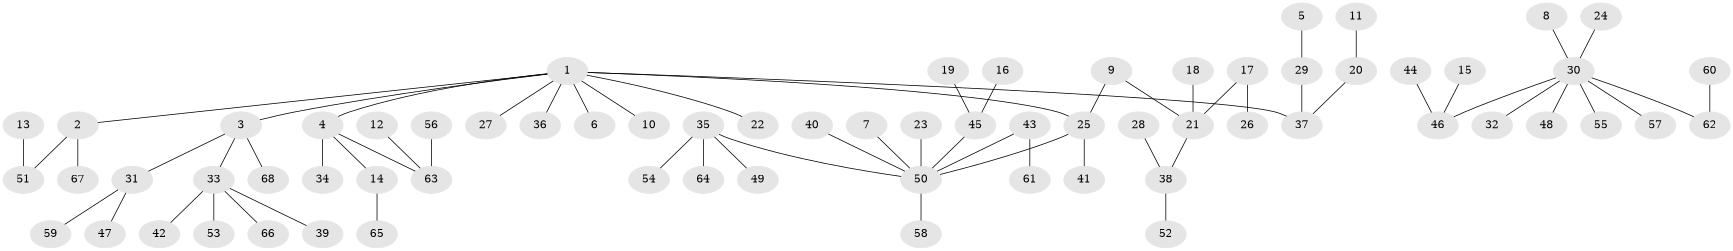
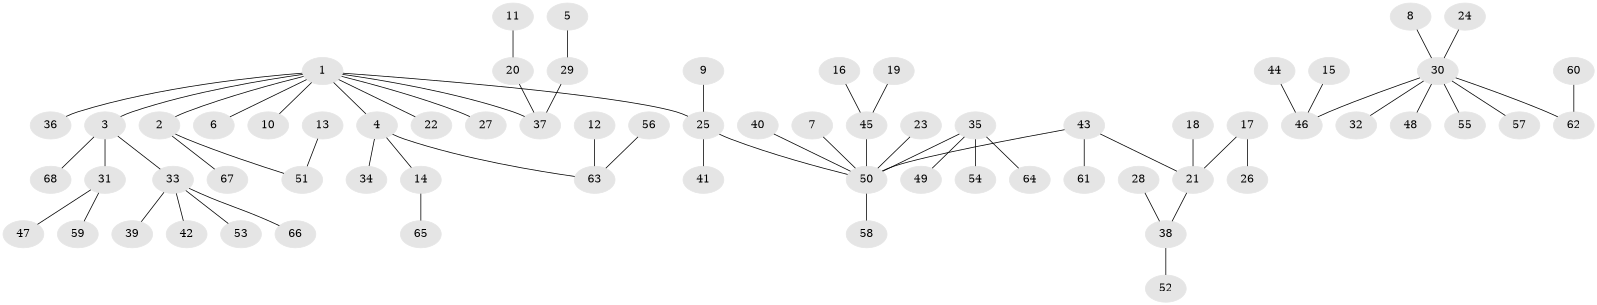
edge "9" -- "21": now "43" -- "21"
